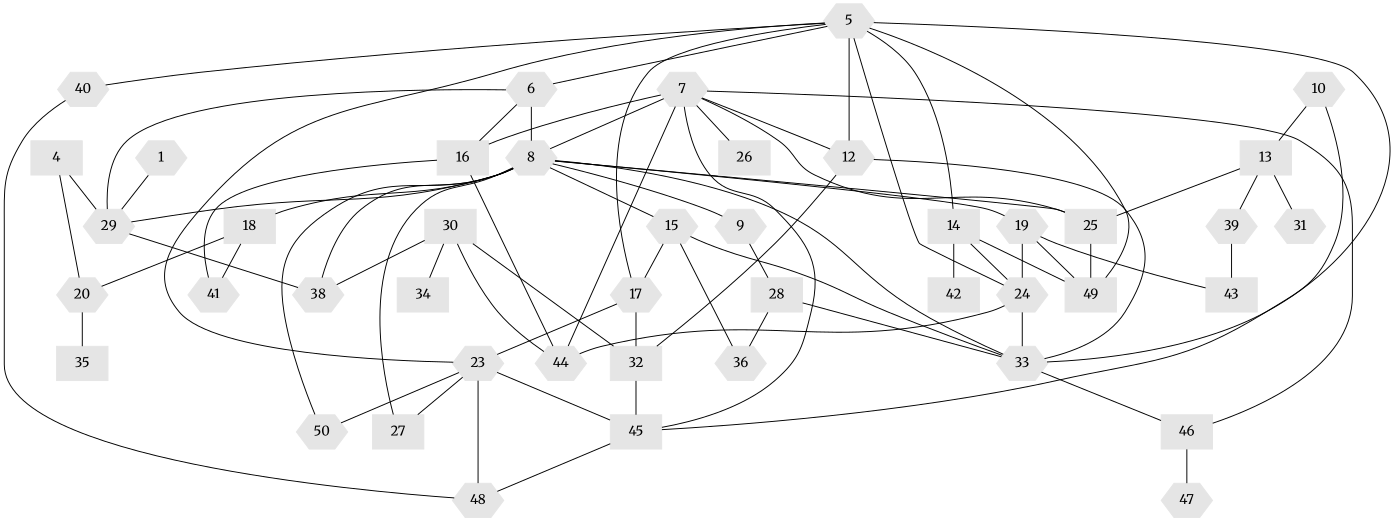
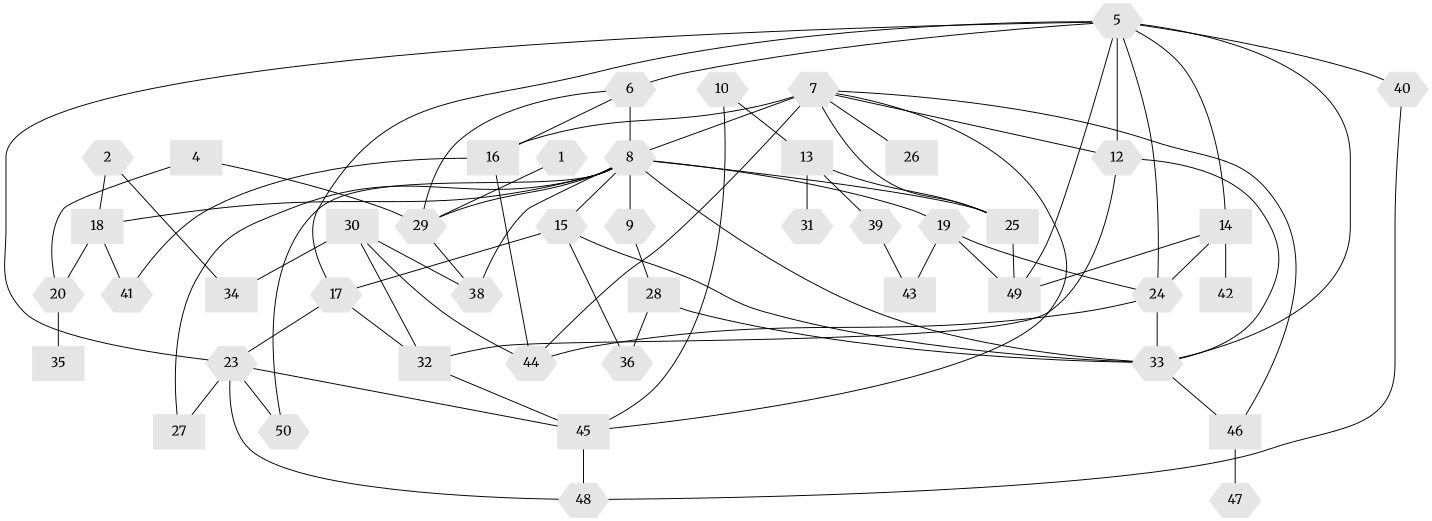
node "2": added
